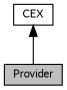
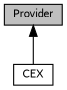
edge "Provider" -> "CEX": reversed
